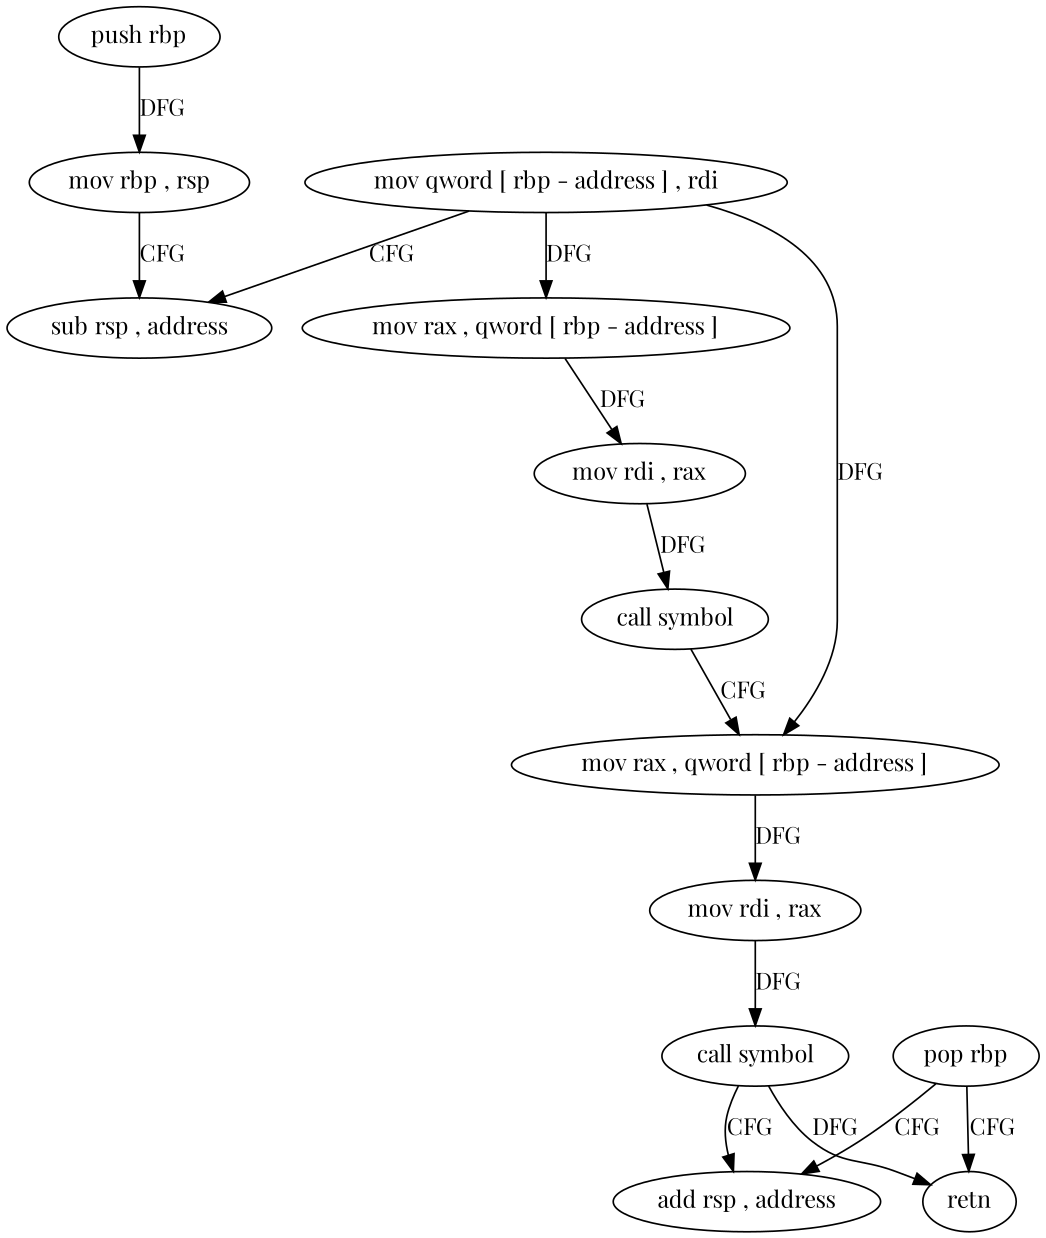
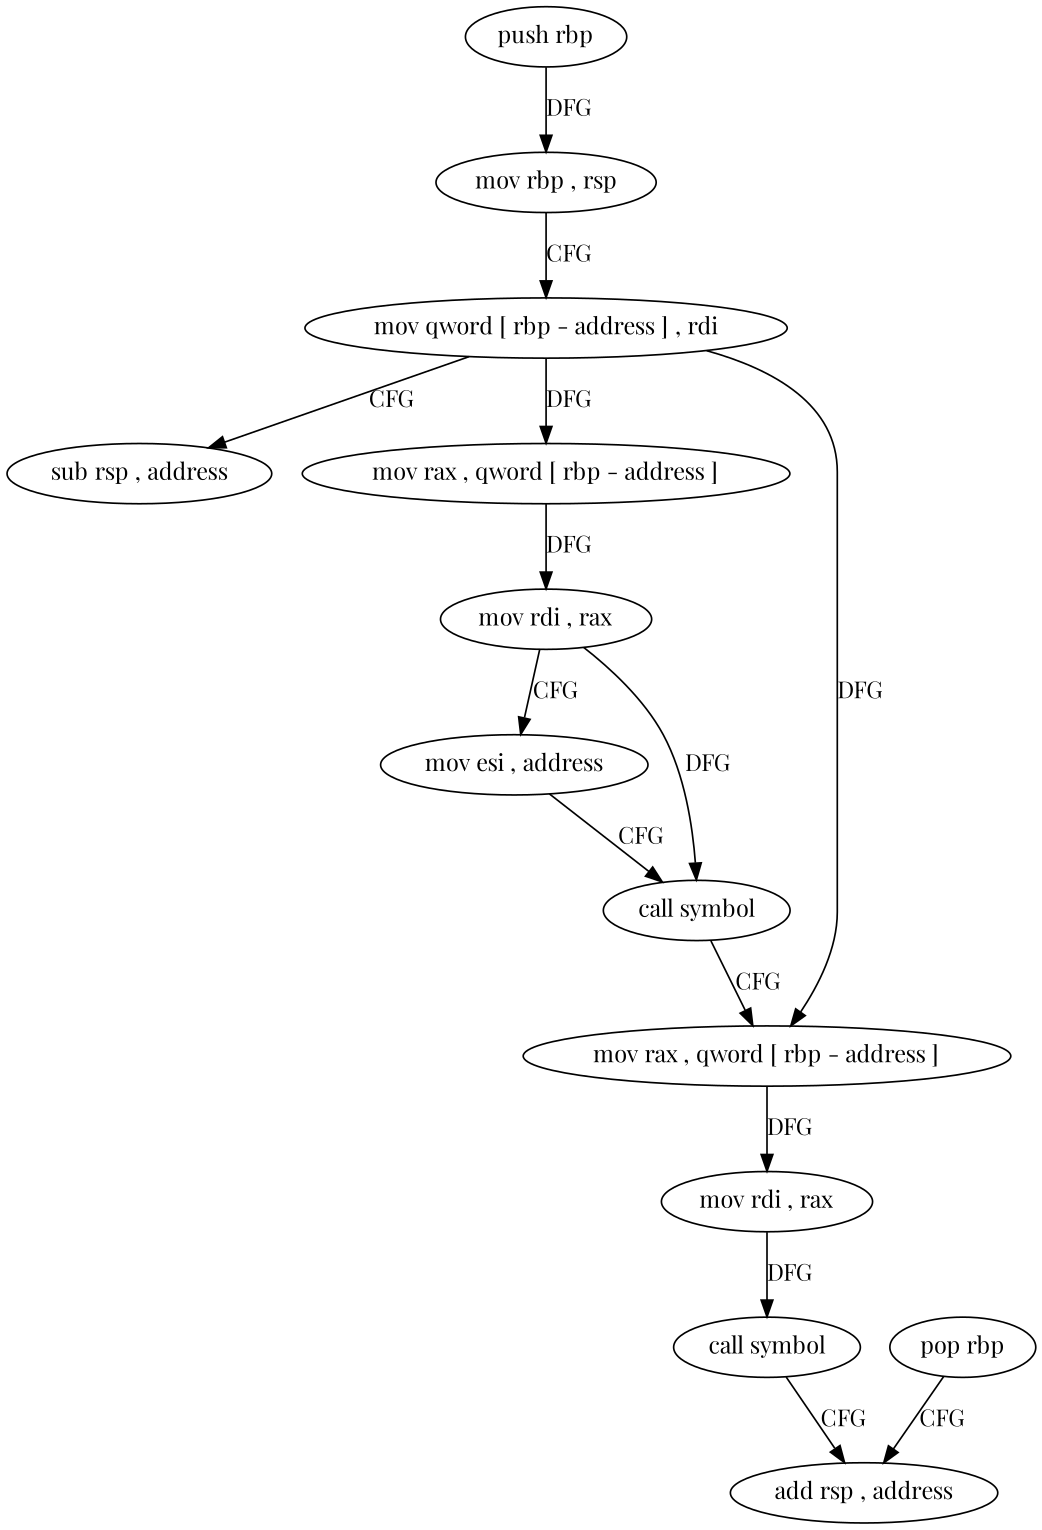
edge "mov rbp , rsp" -> "sub rsp , address": now "mov rbp , rsp" -> "mov qword [ rbp - address ] , rdi"
node "mov esi , address": added
node "retn": removed
